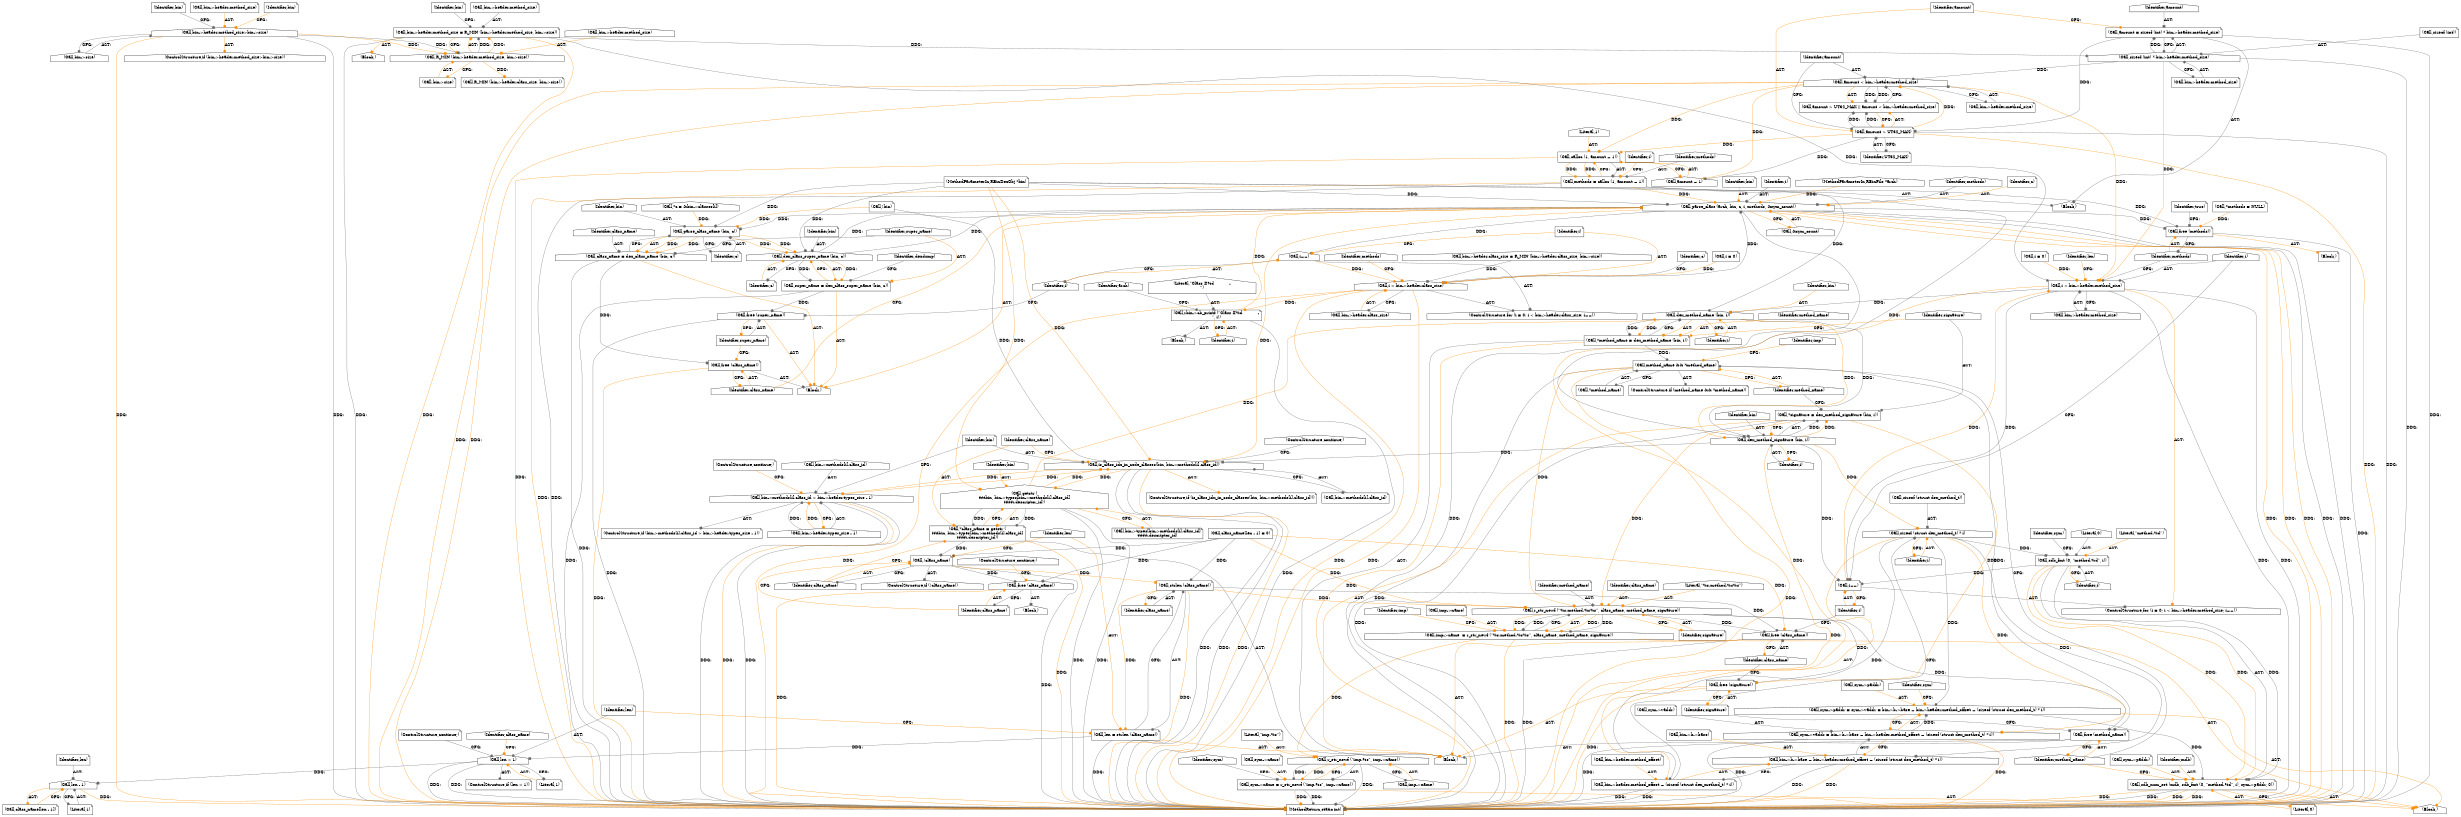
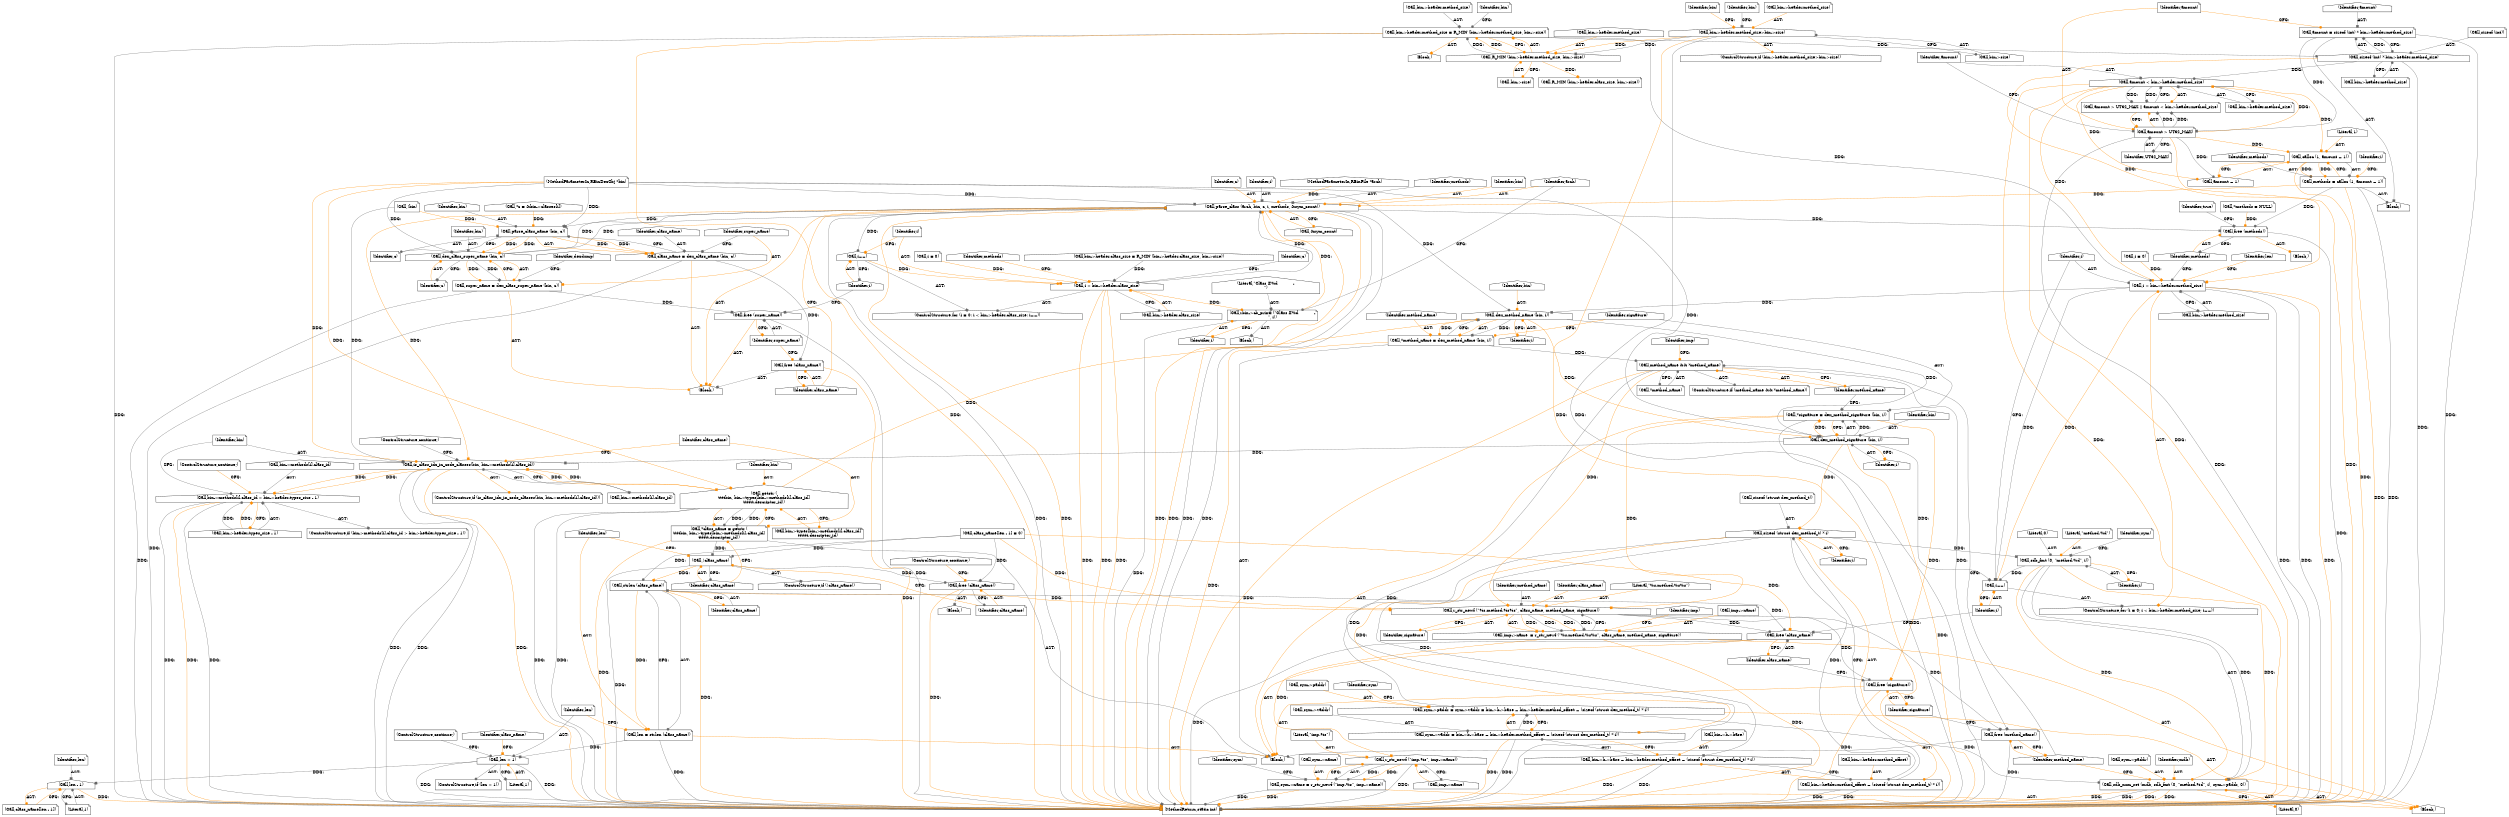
edge "(Identifier,arch)" -> "(Call,parse_class (arch, bin, c, i, methods, &sym_count))": added, label "AST:"
